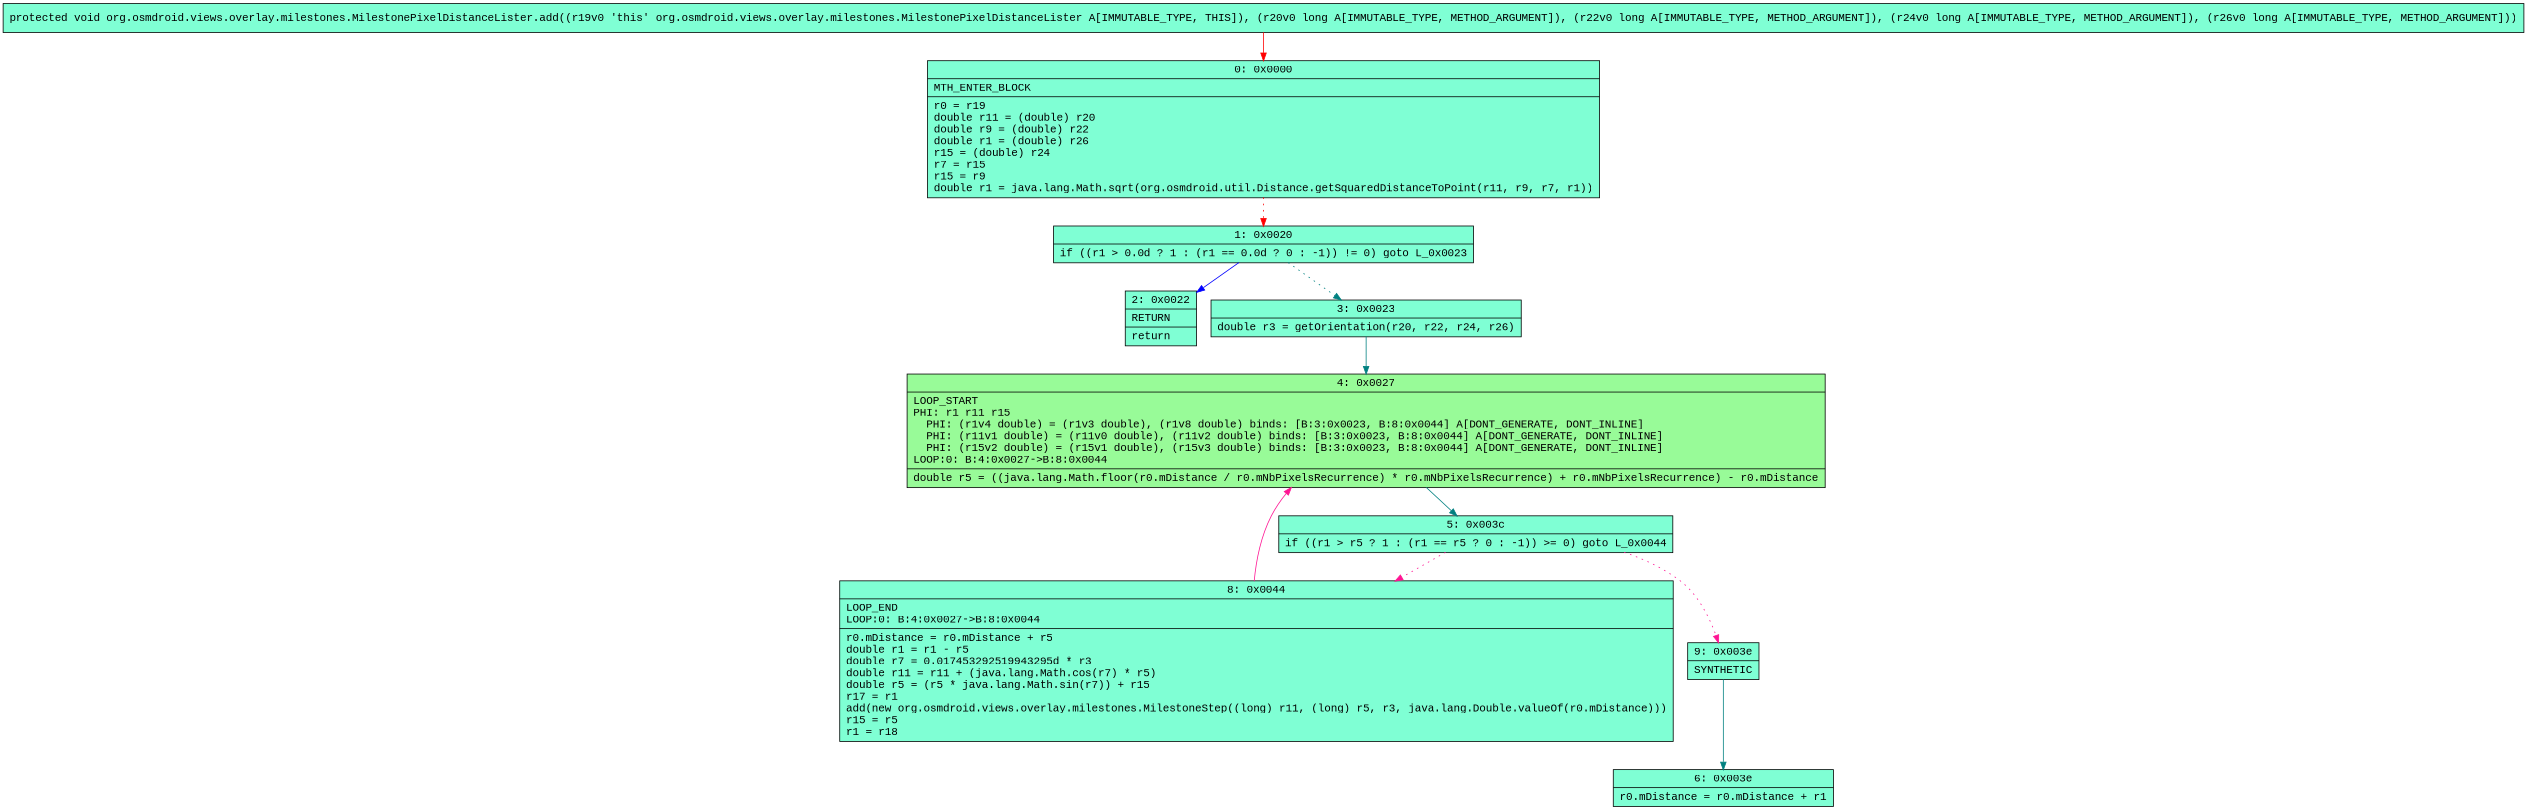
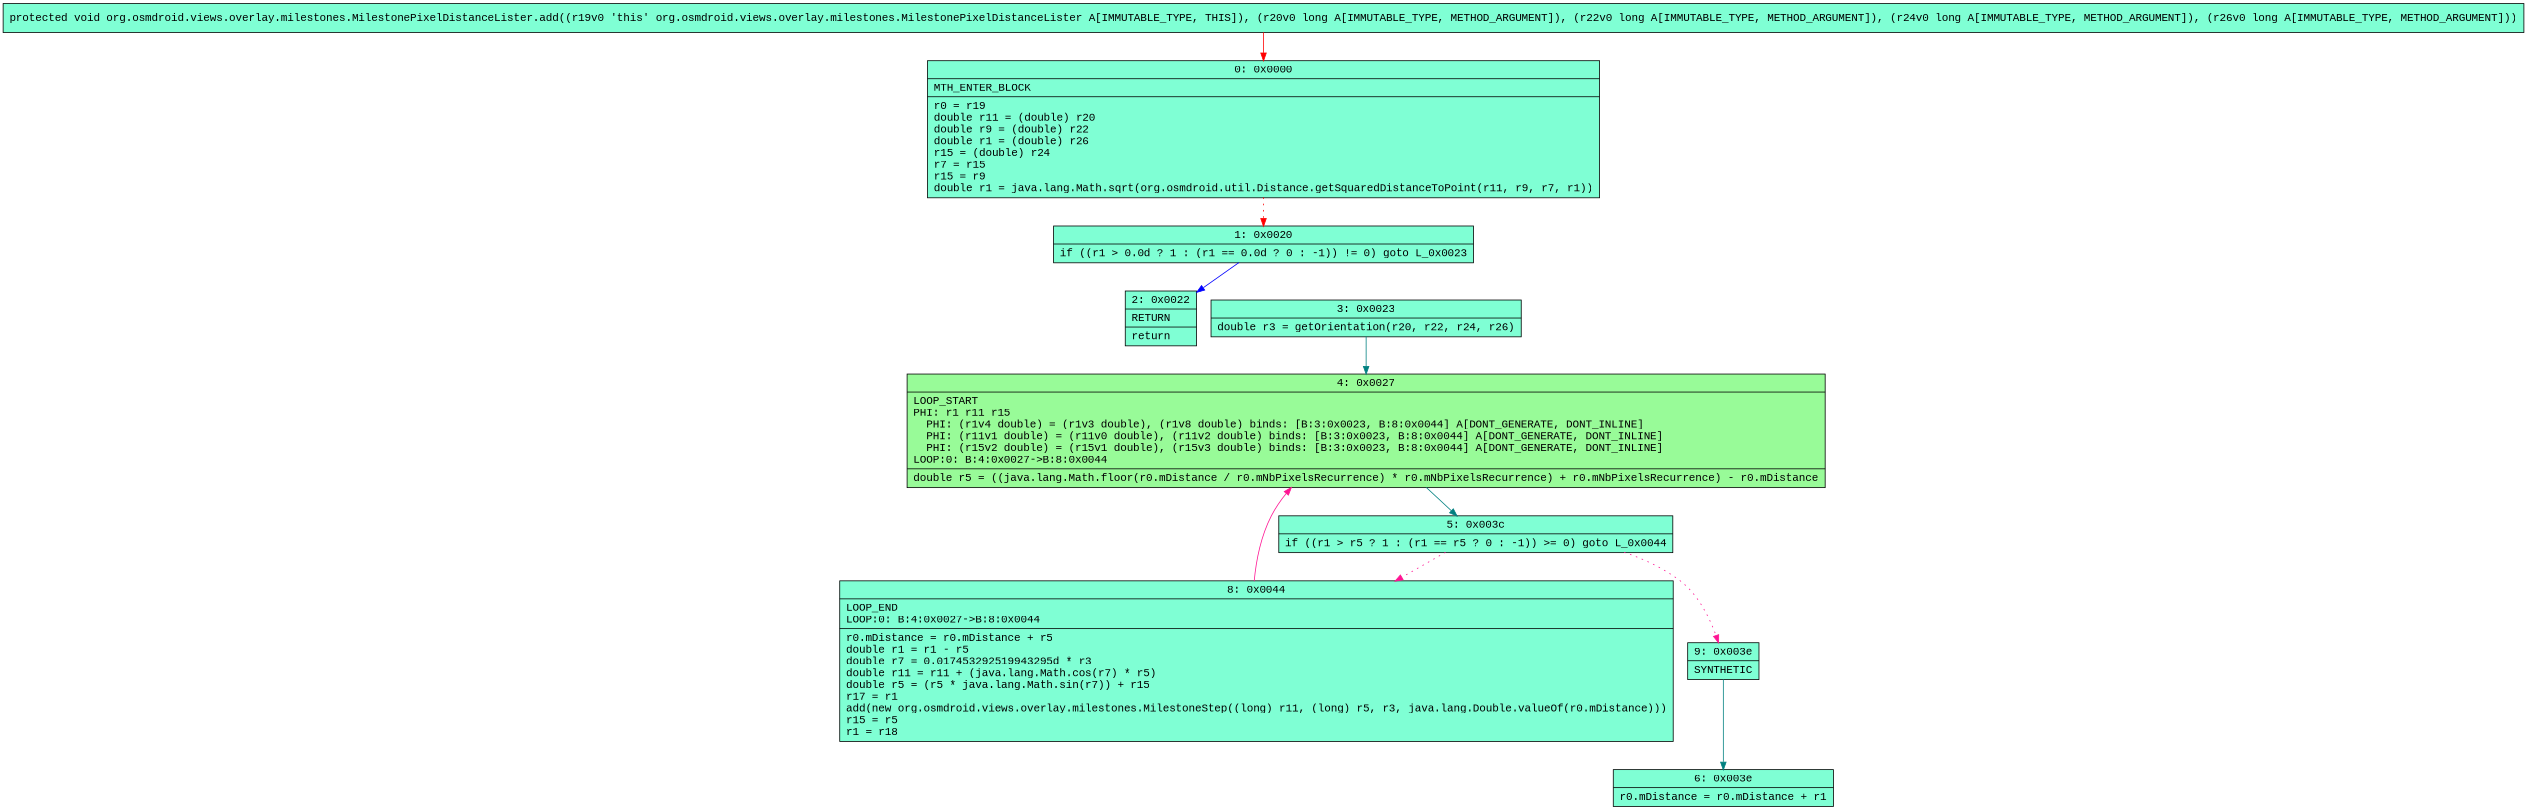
edge "1: 0x0020" -> "3: 0x0023": removed
